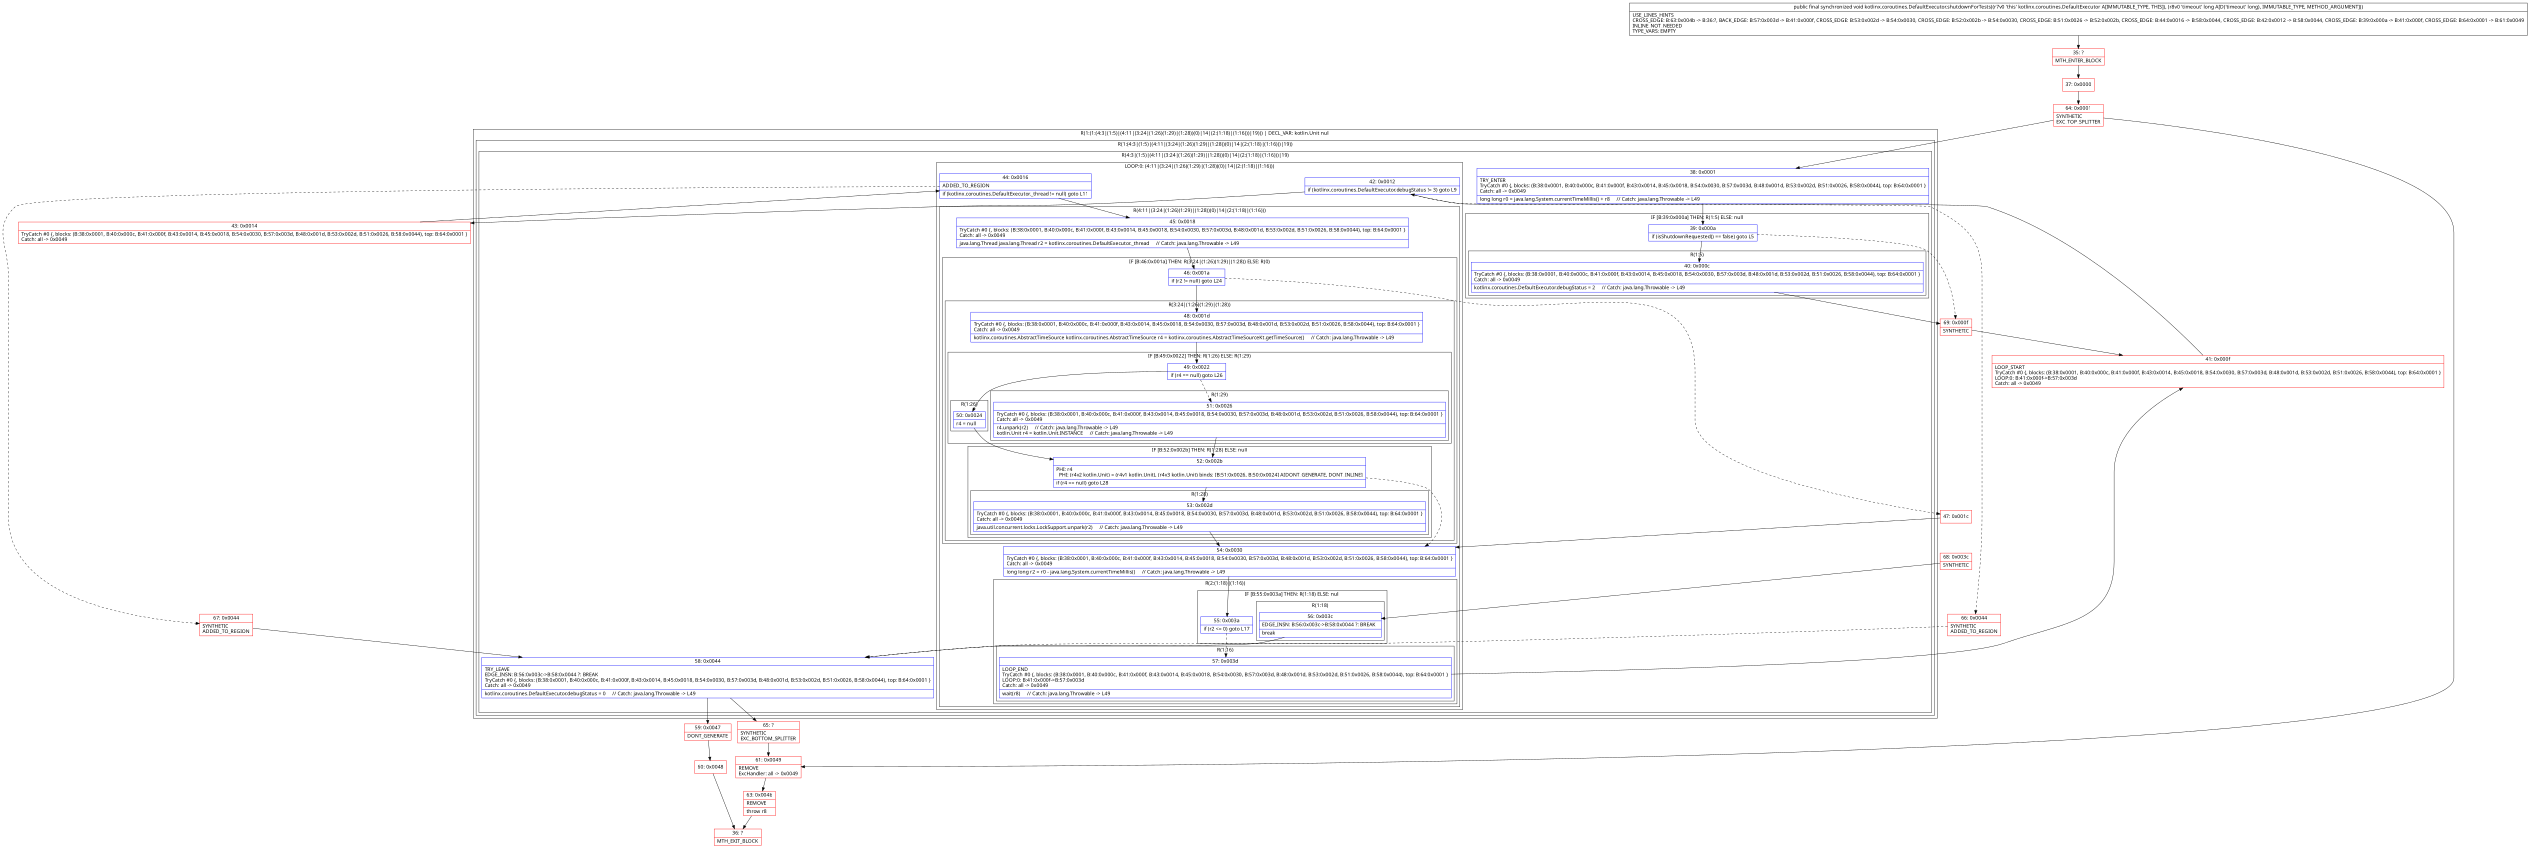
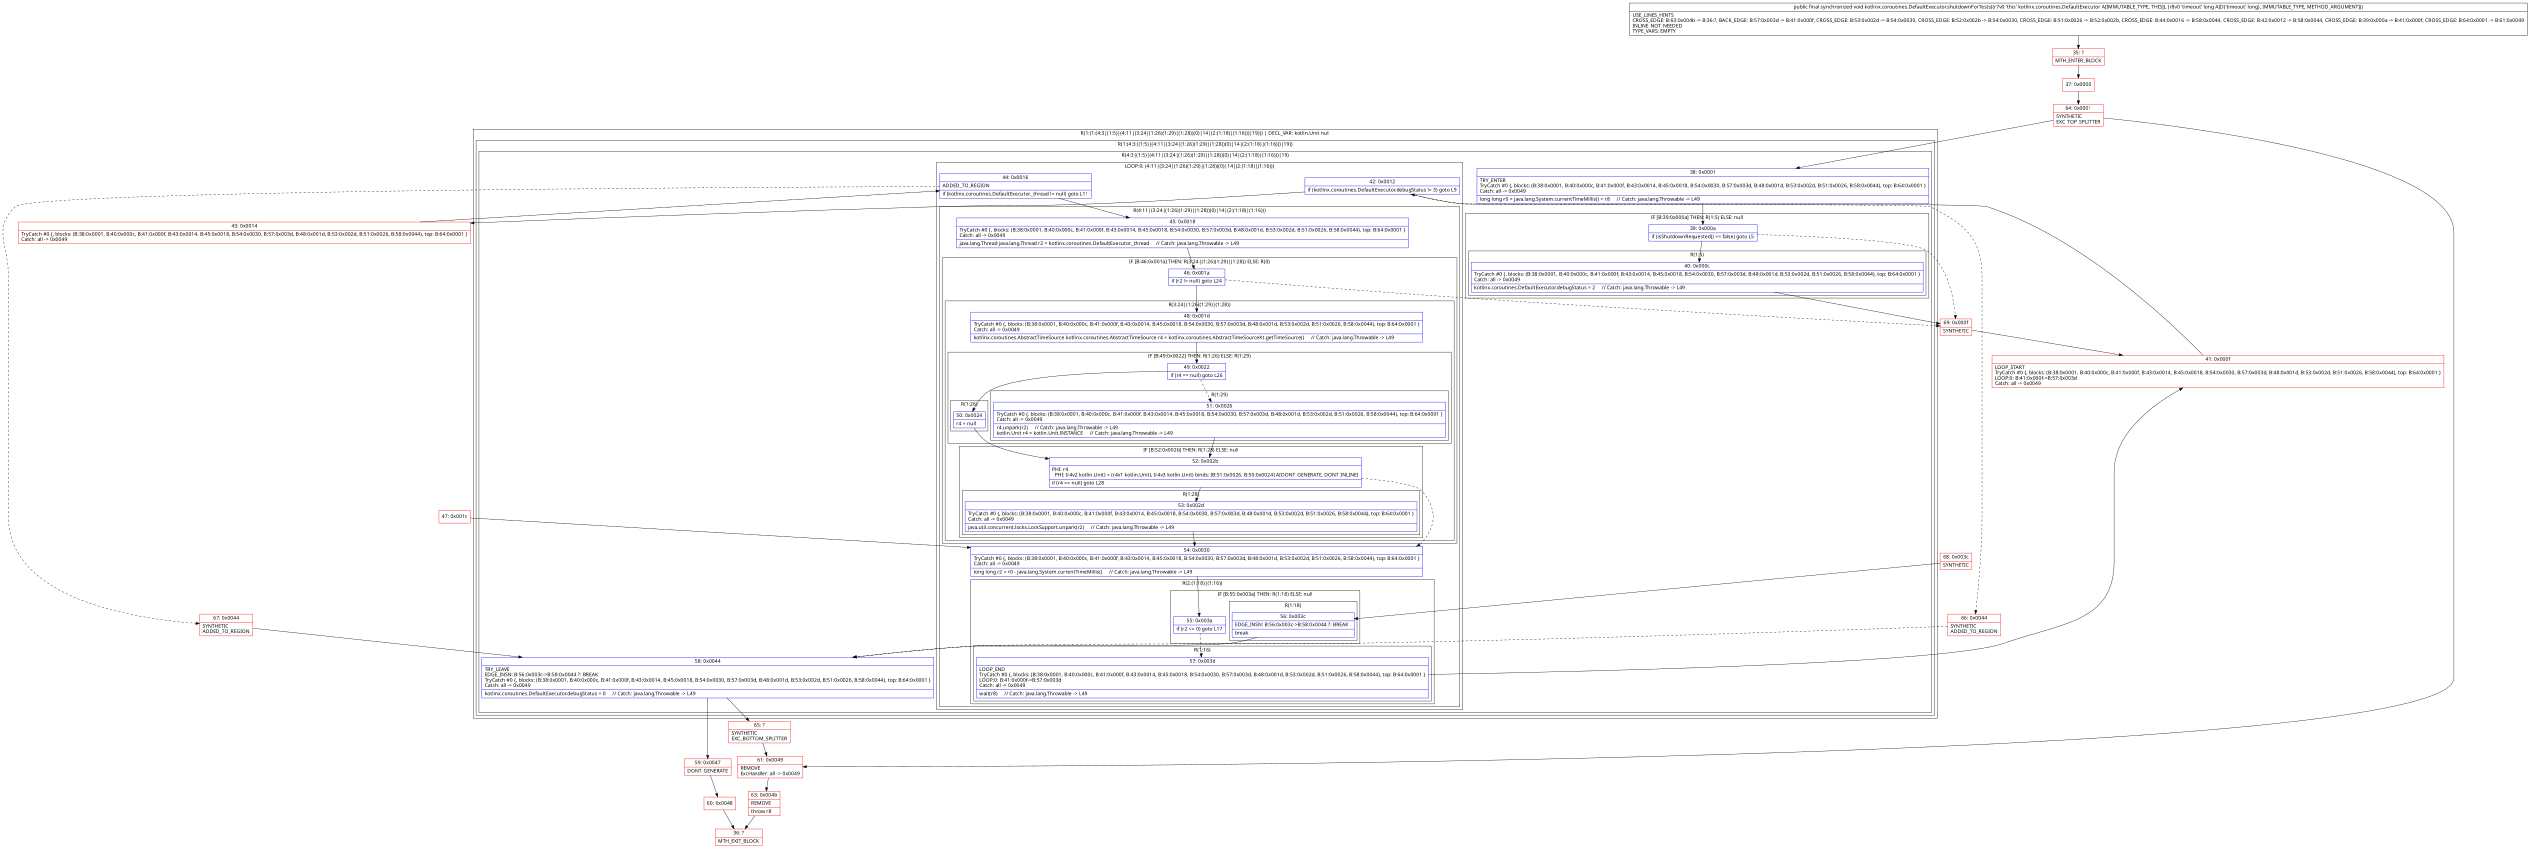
edge "46: 0x001a" -> "47: 0x001c": now "46: 0x001a" -> "69: 0x000f"
